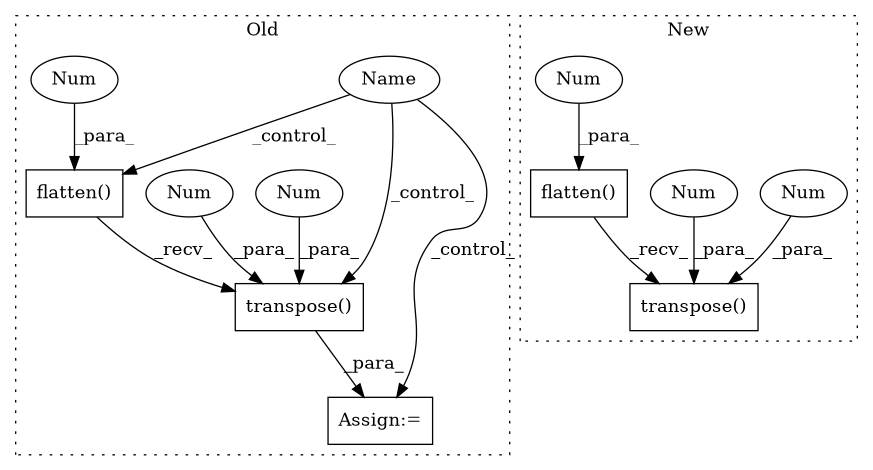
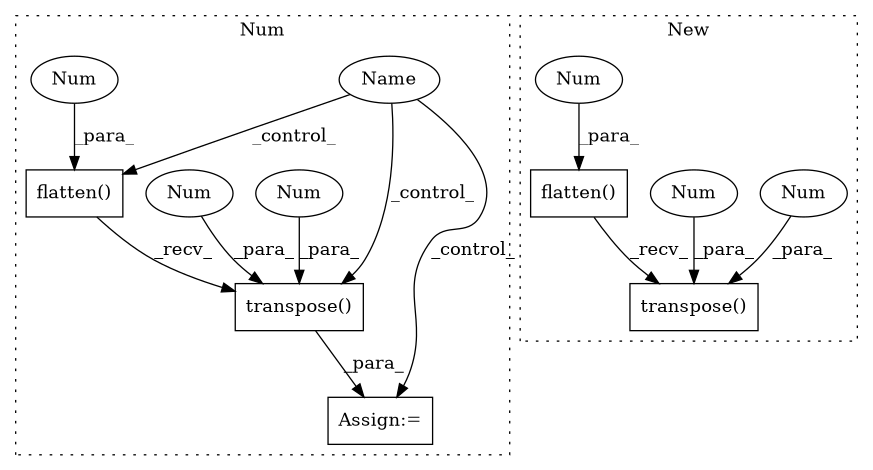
cluster "Old": label "Old" -> "Num"
